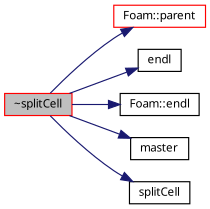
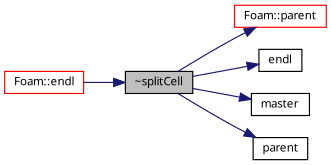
node "~splitCell": color red -> black
edge "~splitCell" -> "Foam::endl": reversed
node "Foam::endl": color black -> red
node "splitCell": label "splitCell" -> "parent"
